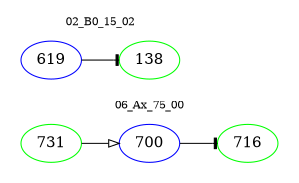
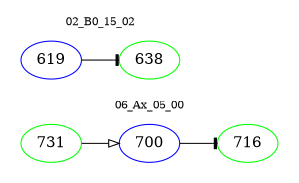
node "138": label "138" -> "638"
cluster "06_Ax_75_00": label "06_Ax_75_00" -> "06_Ax_05_00"
